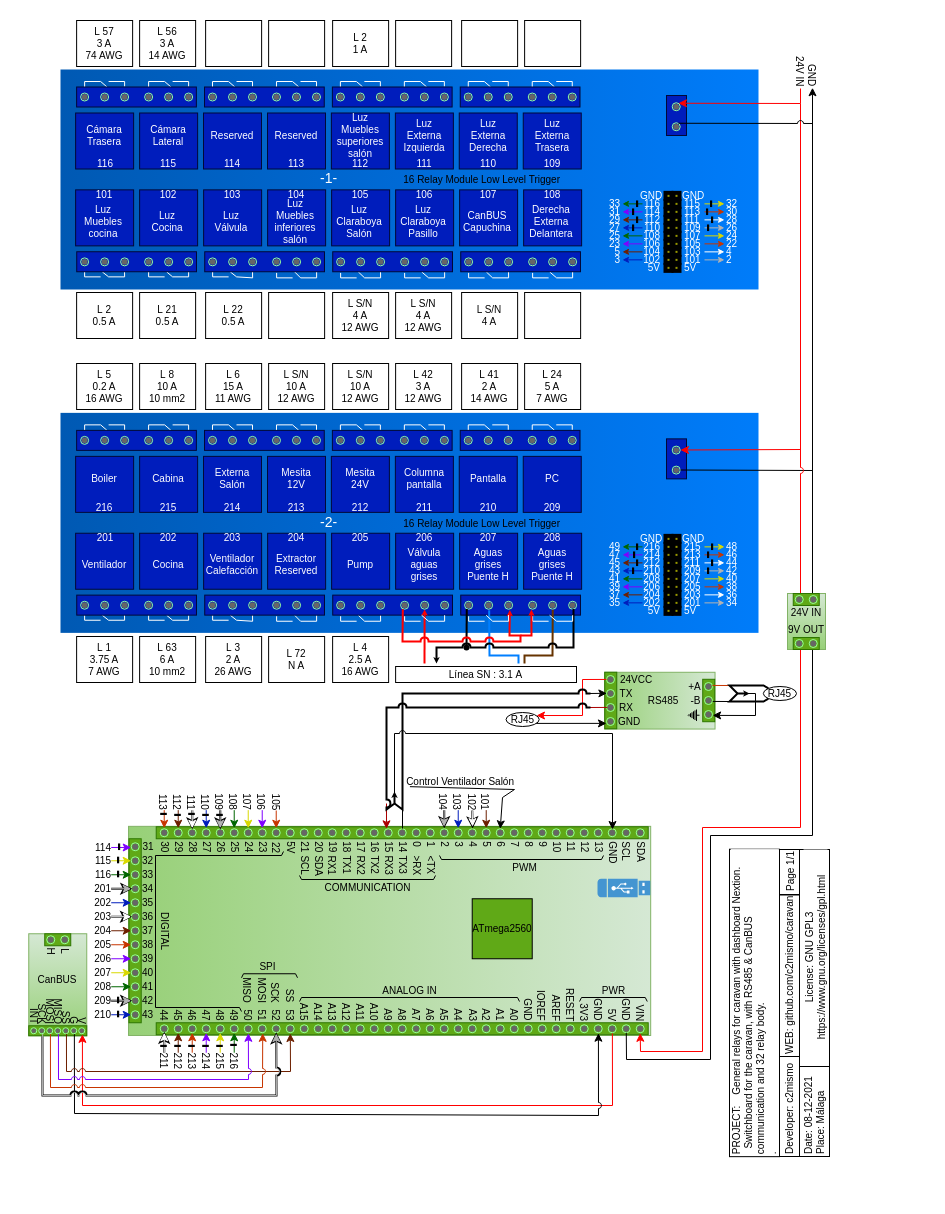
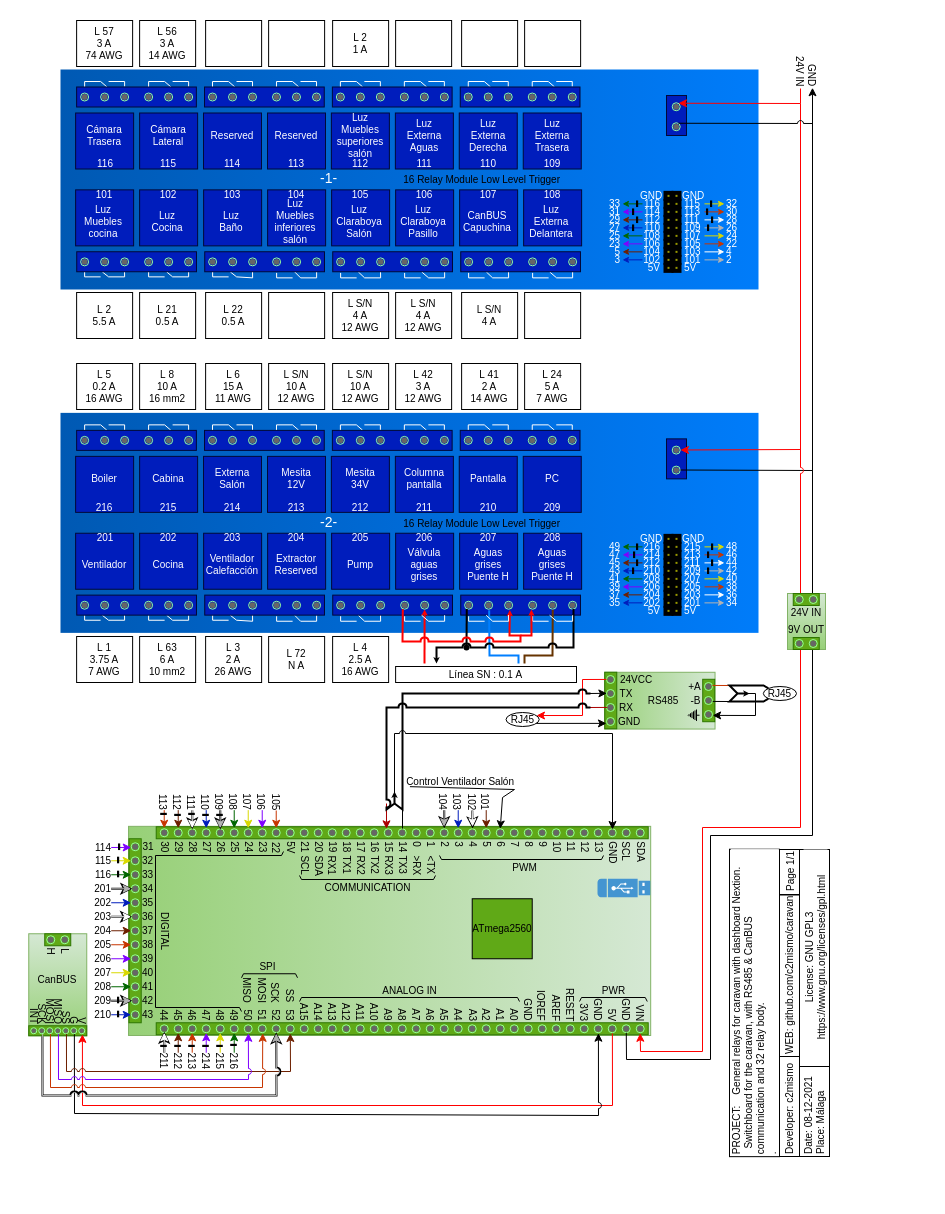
node "Luz Externa Izquierda": label "Luz Externa Izquierda" -> "Luz Externa Aguas"
node "Luz Válvula": label "Luz Válvula" -> "Luz Baño"
node "Derecha Externa Delantera": label "Derecha Externa Delantera" -> "Luz Externa Delantera"
node "L 2 0.5 A": label "L 2 0.5 A" -> "L 2 5.5 A"
node "L 8 10 A 10 mm2": label "L 8 10 A 10 mm2" -> "L 8 10 A 16 mm2"
node "Mesita 24V": label "Mesita 24V" -> "Mesita 34V"
node "Línea SN : 3.1 A": label "Línea SN : 3.1 A" -> "Línea SN : 0.1 A"
